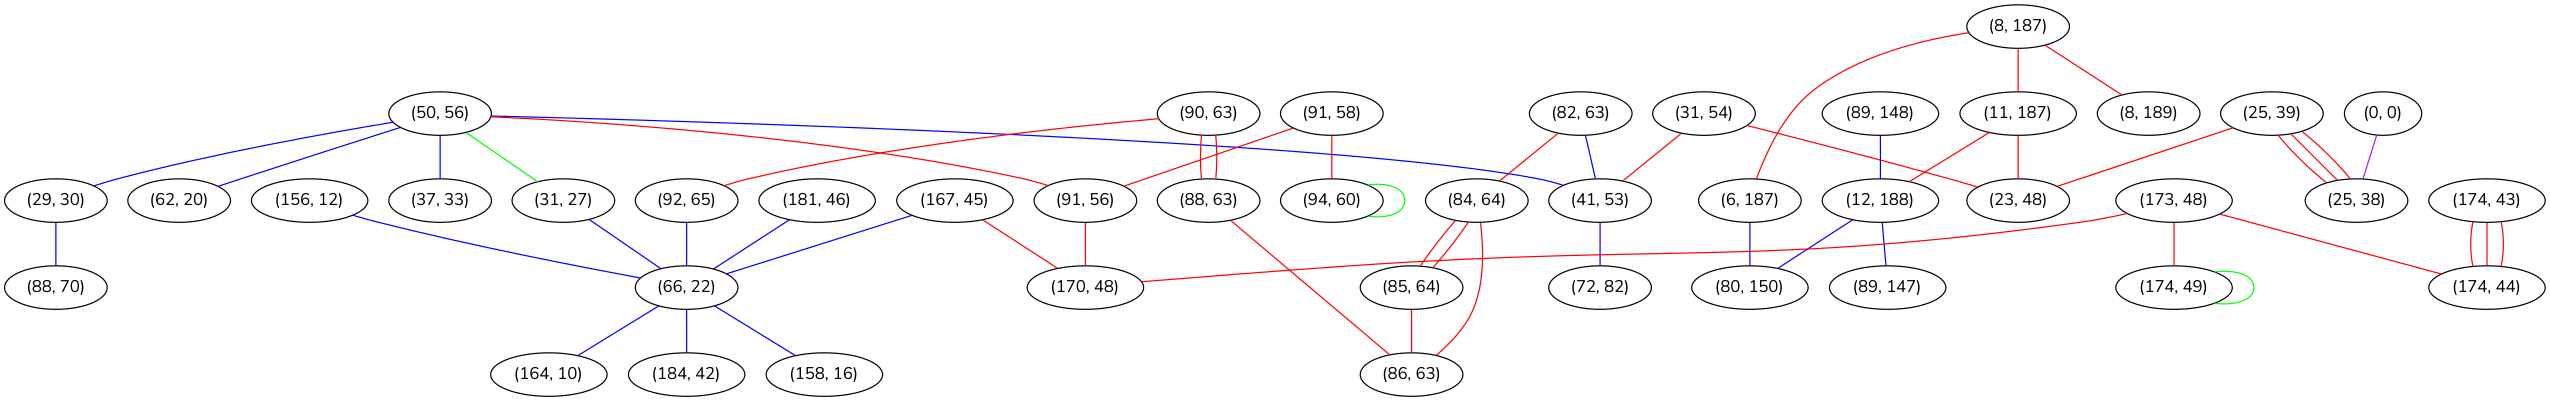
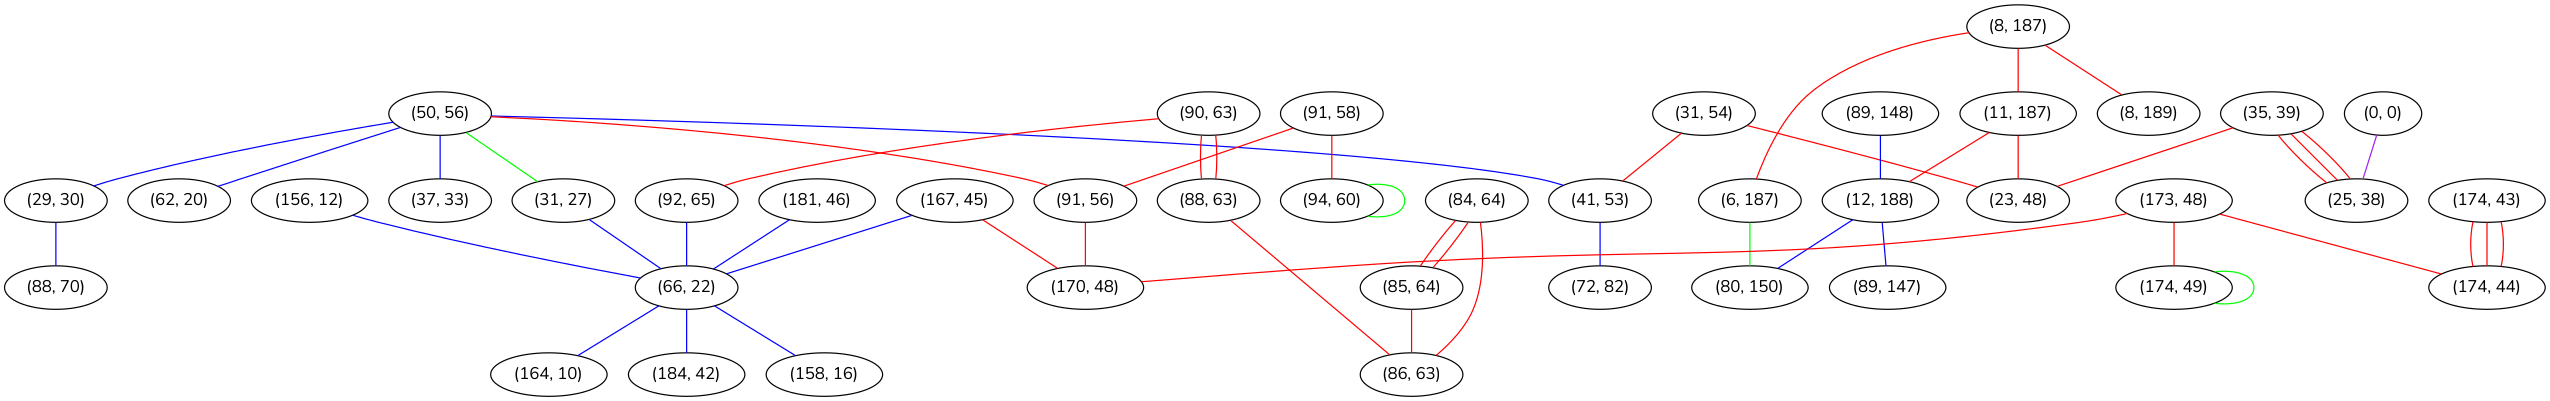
node "(82, 63)": removed
node "(25, 39)": label "(25, 39)" -> "(35, 39)"
edge "(6, 187)" -- "(80, 150)": color blue -> green
